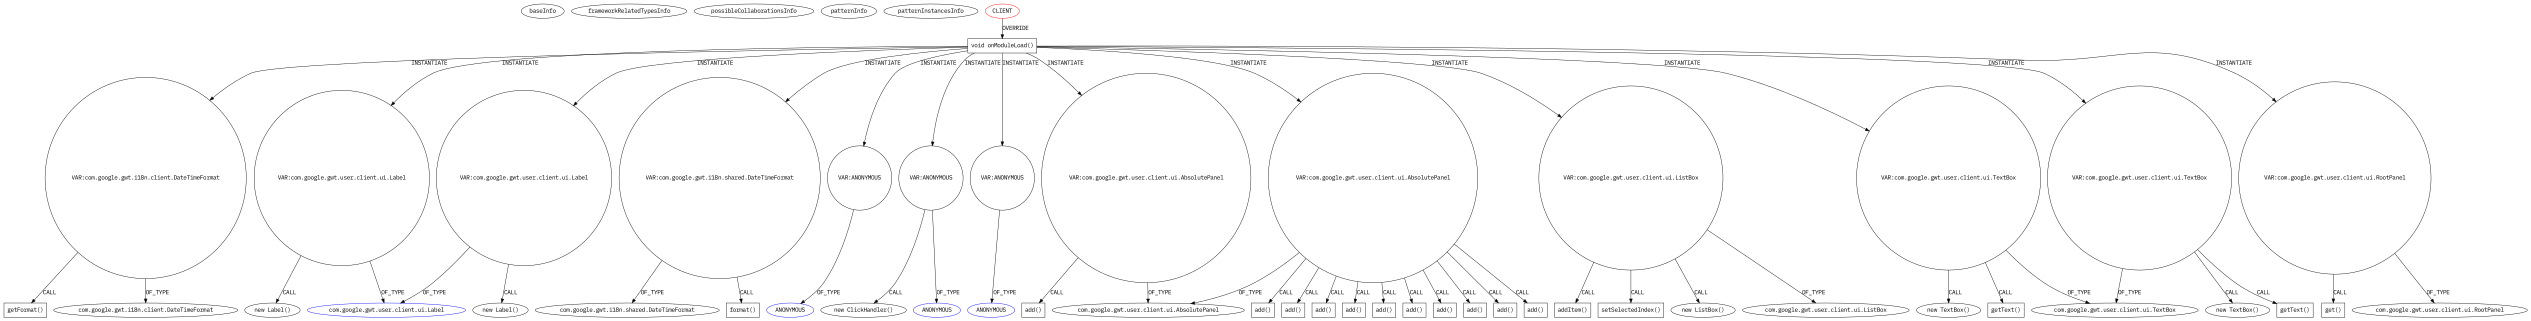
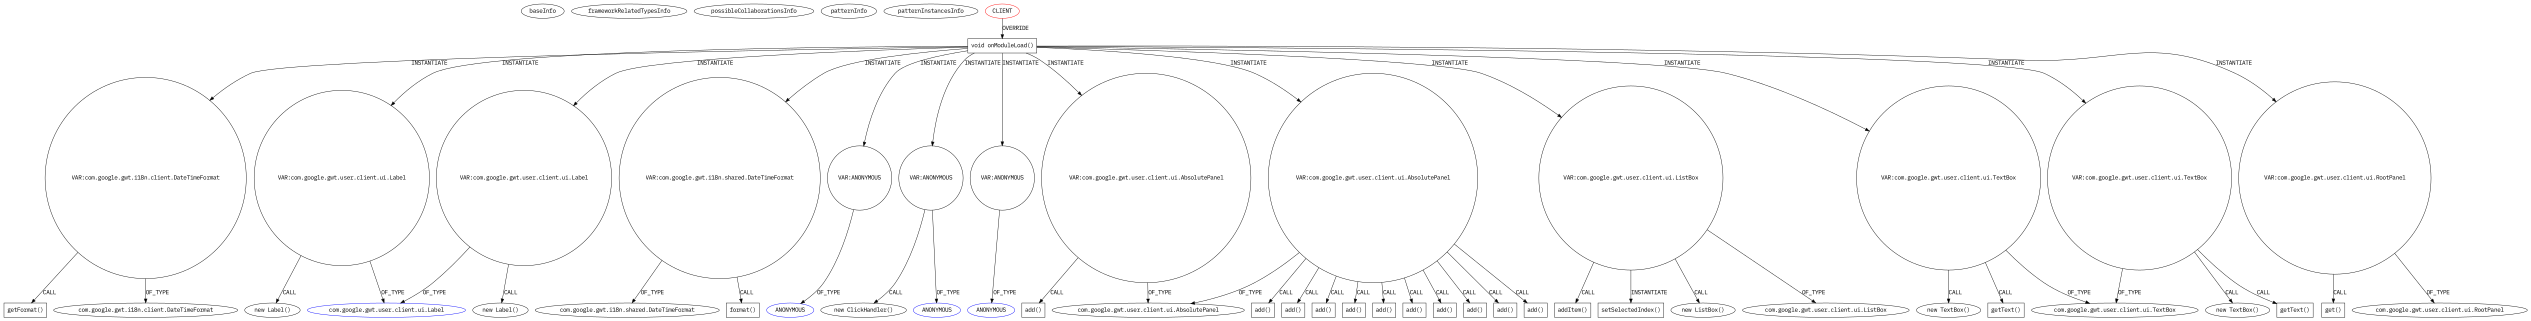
edge "VAR:com.google.gwt.user.client.ui.ListBox" -> "setSelectedIndex()": label "CALL" -> "INSTANTIATE"
